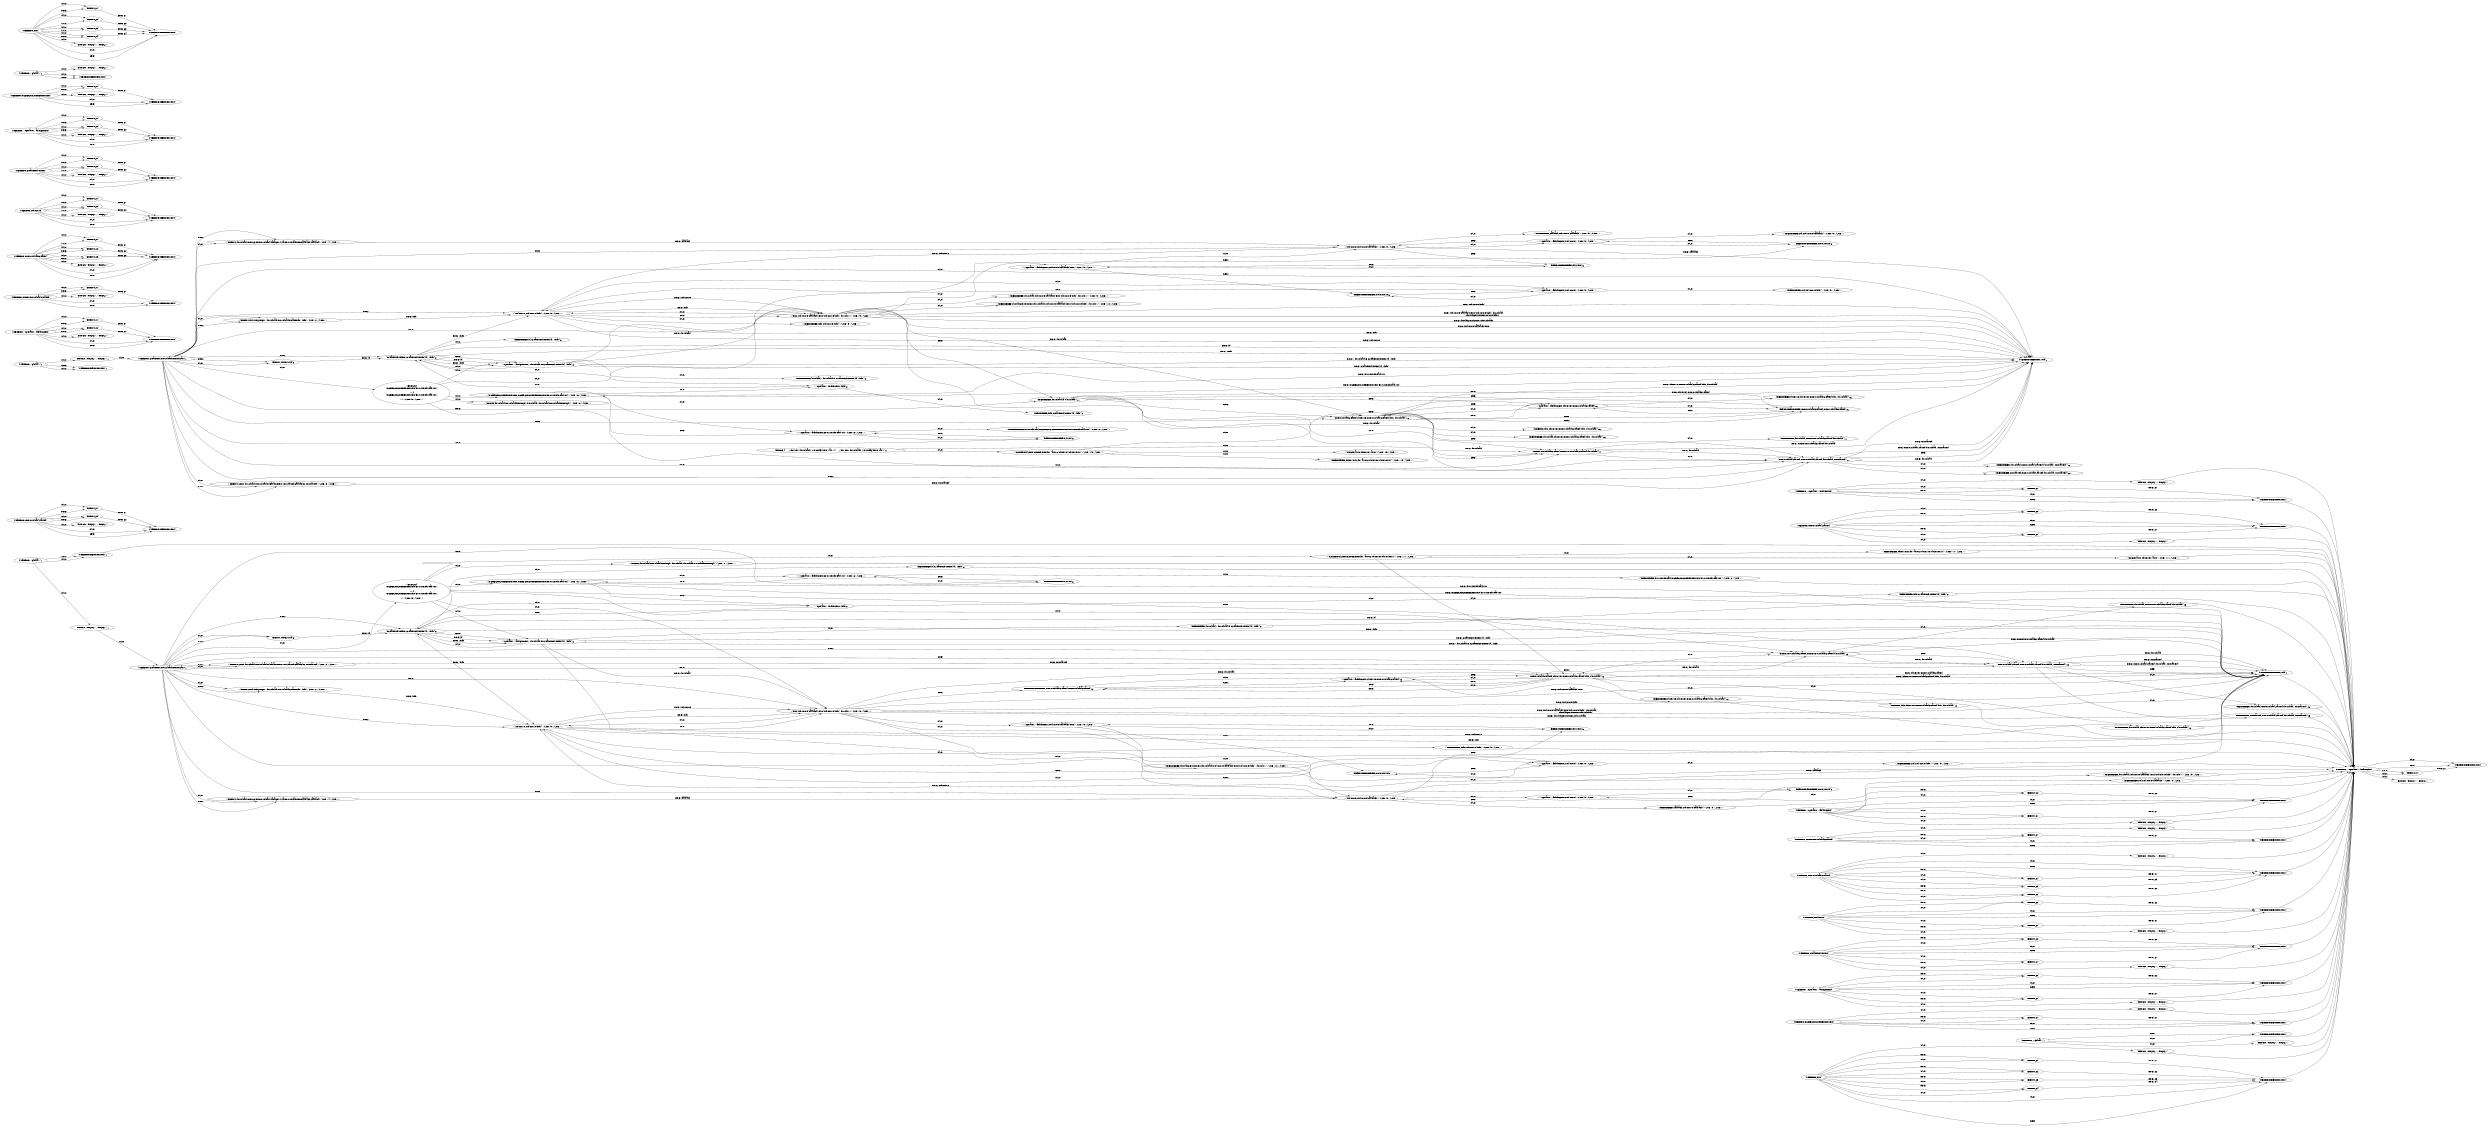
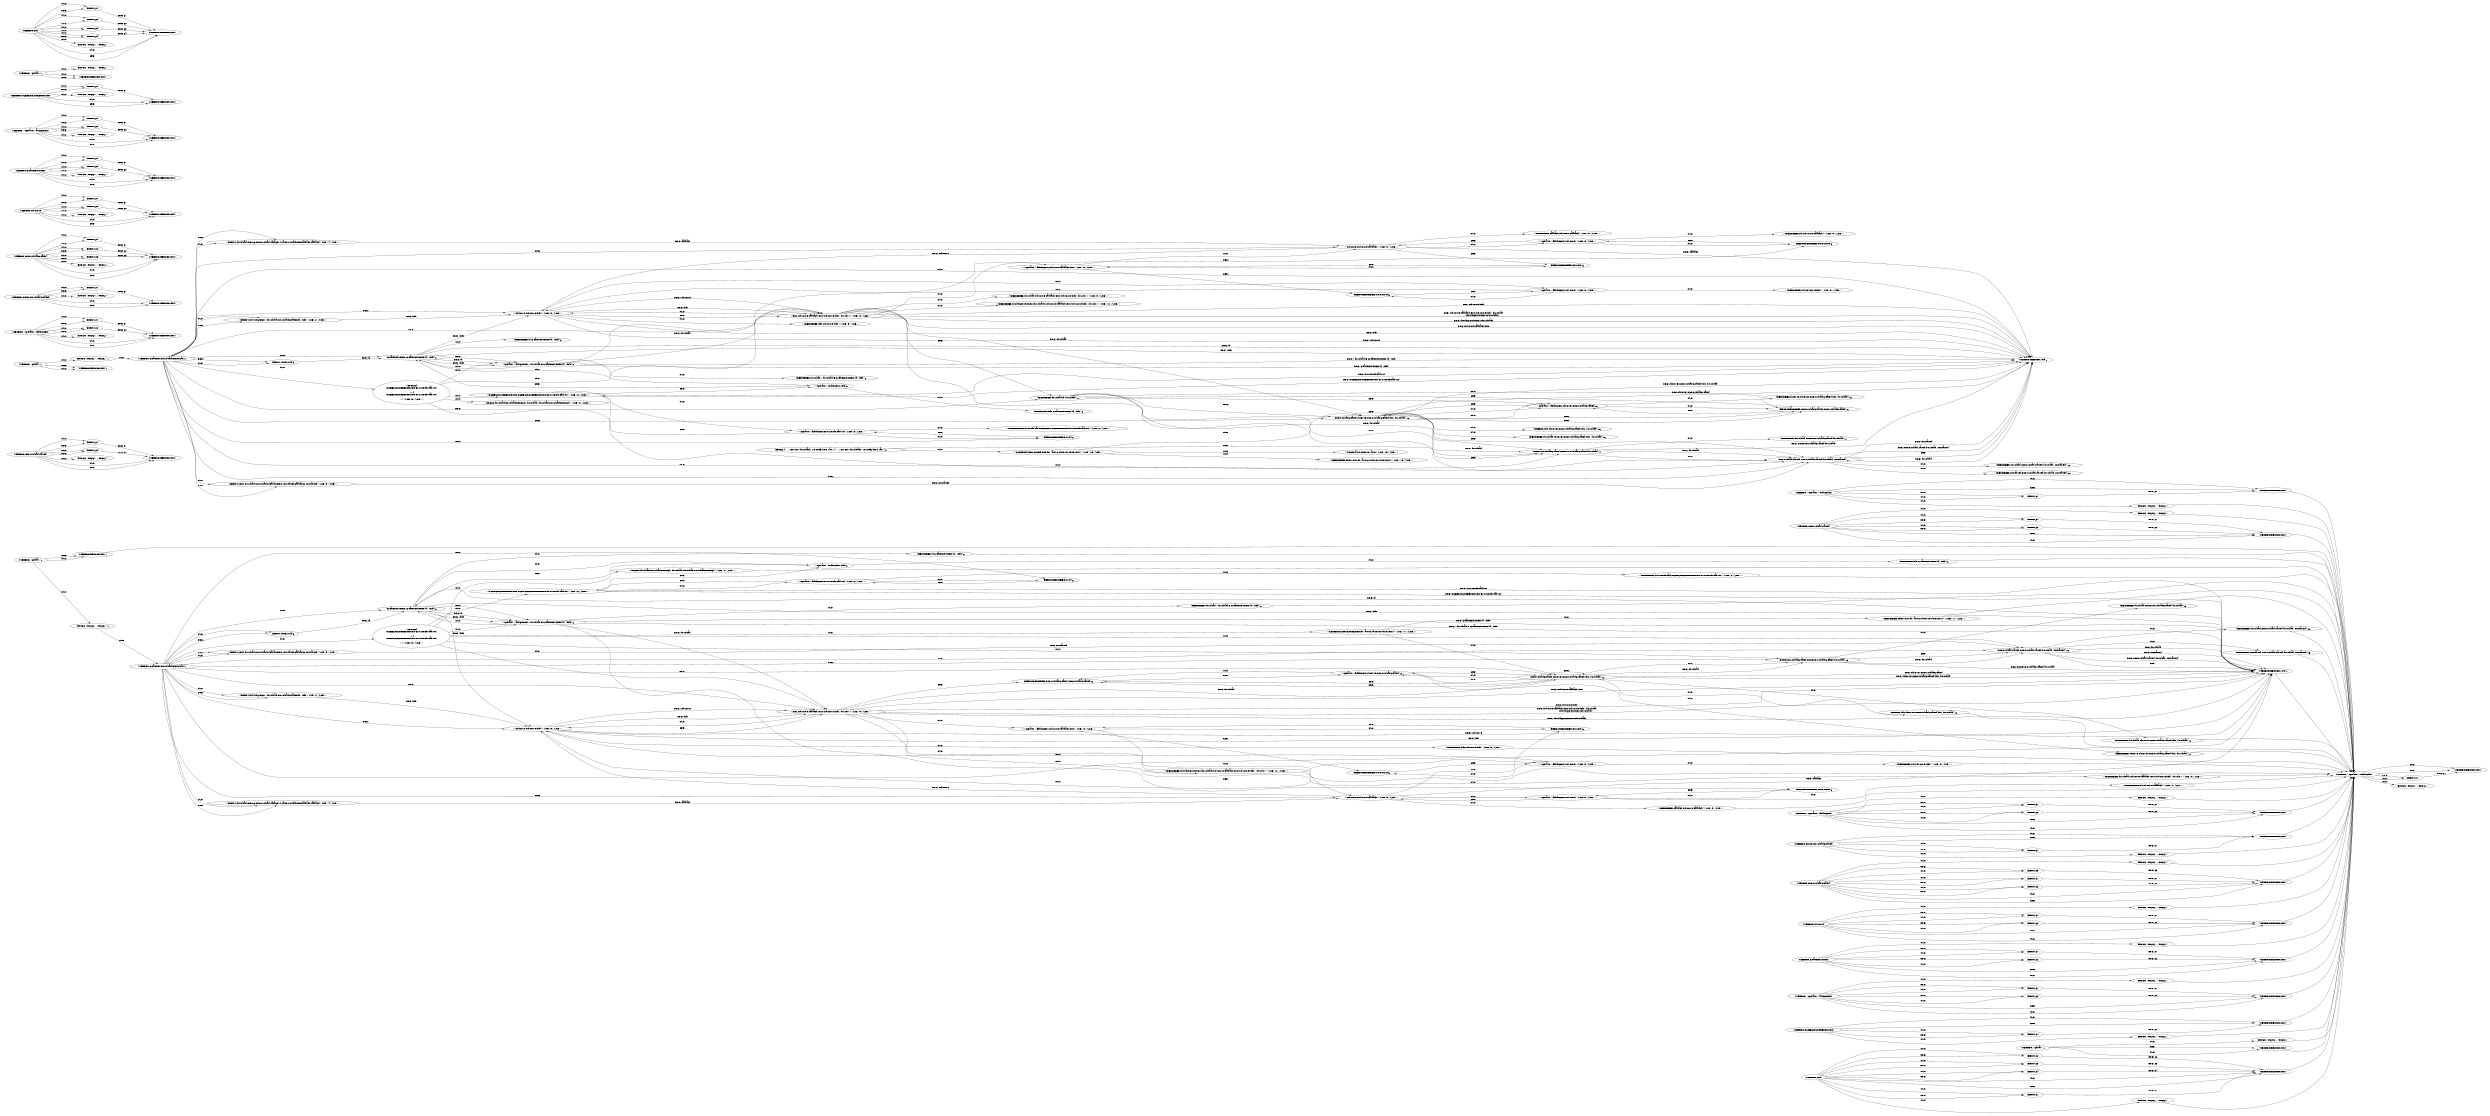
node "<(LOCAL,auto observer: auto)<SUB>11</SUB>>": removed
